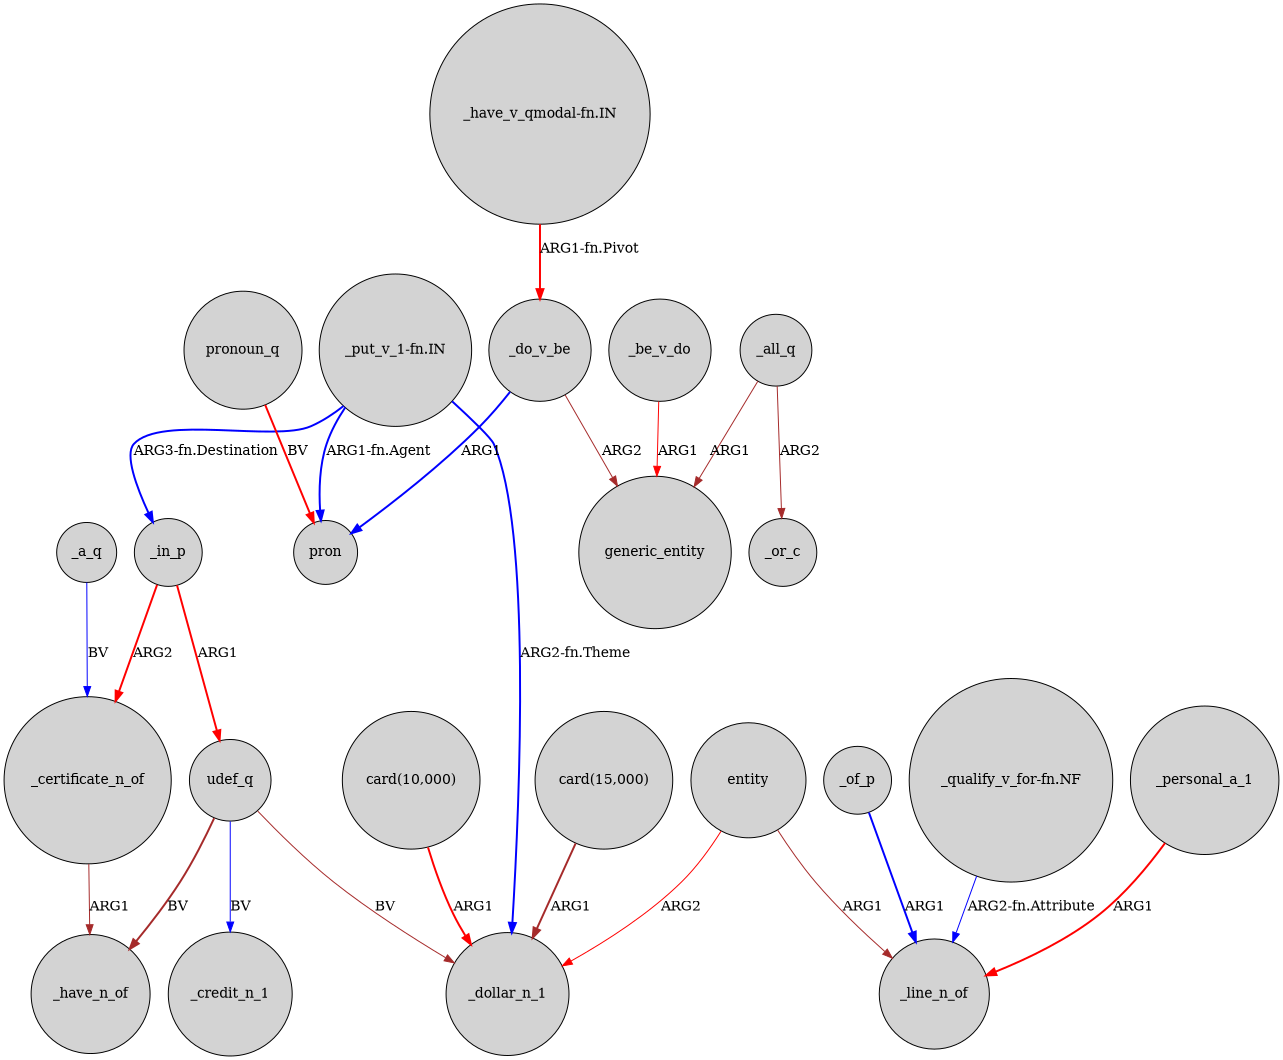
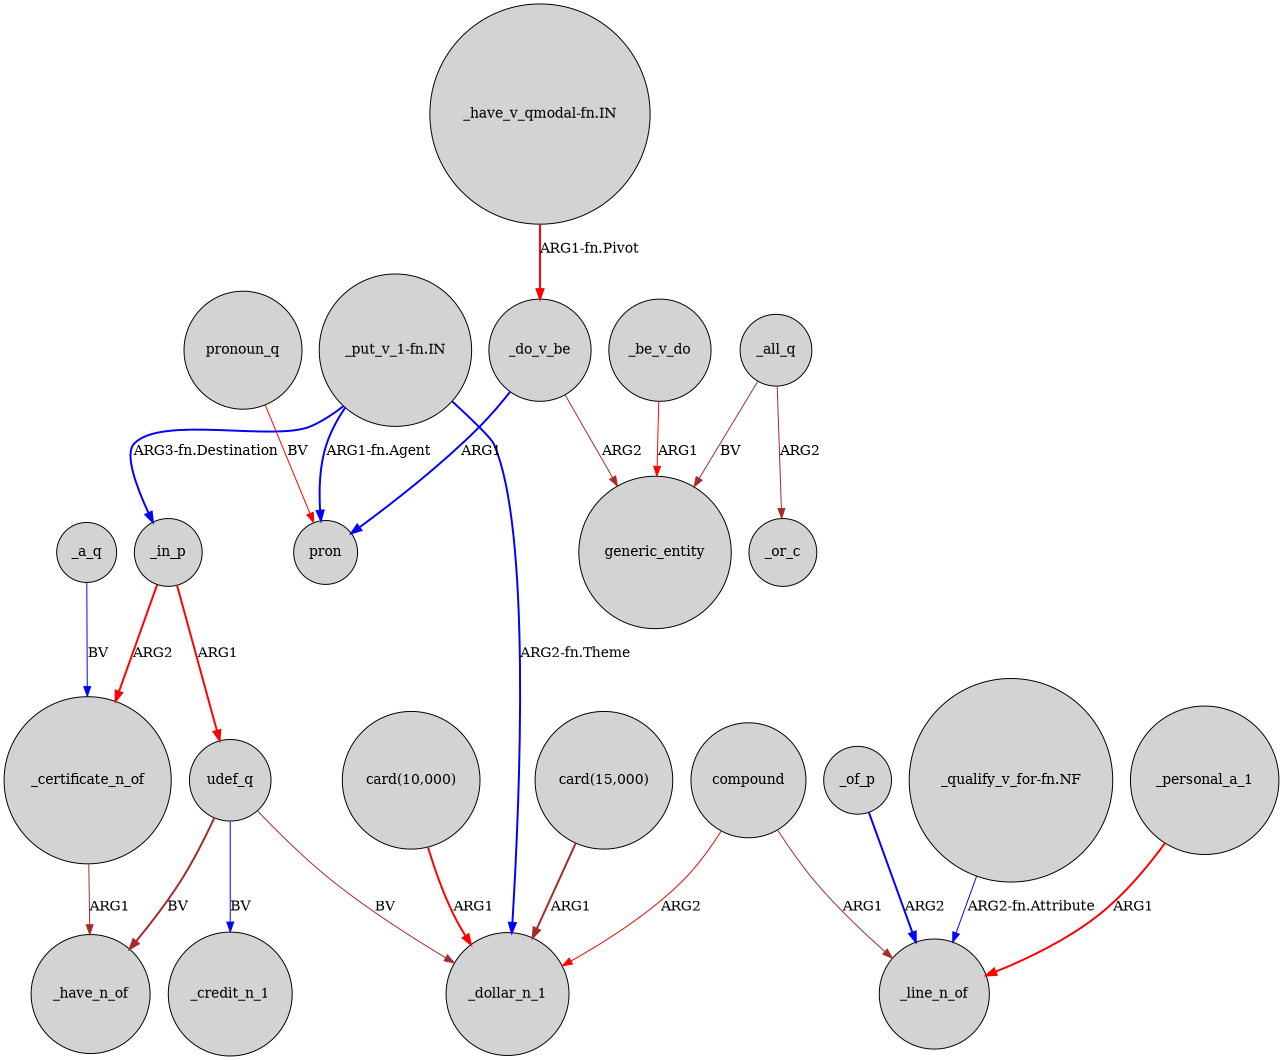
edge "_all_q" -> "generic_entity": label "ARG1" -> "BV"
edge "pronoun_q" -> "pron": style bold -> solid
node "entity": label "entity" -> "compound"
edge "_of_p" -> "_line_n_of": label "ARG1" -> "ARG2"
